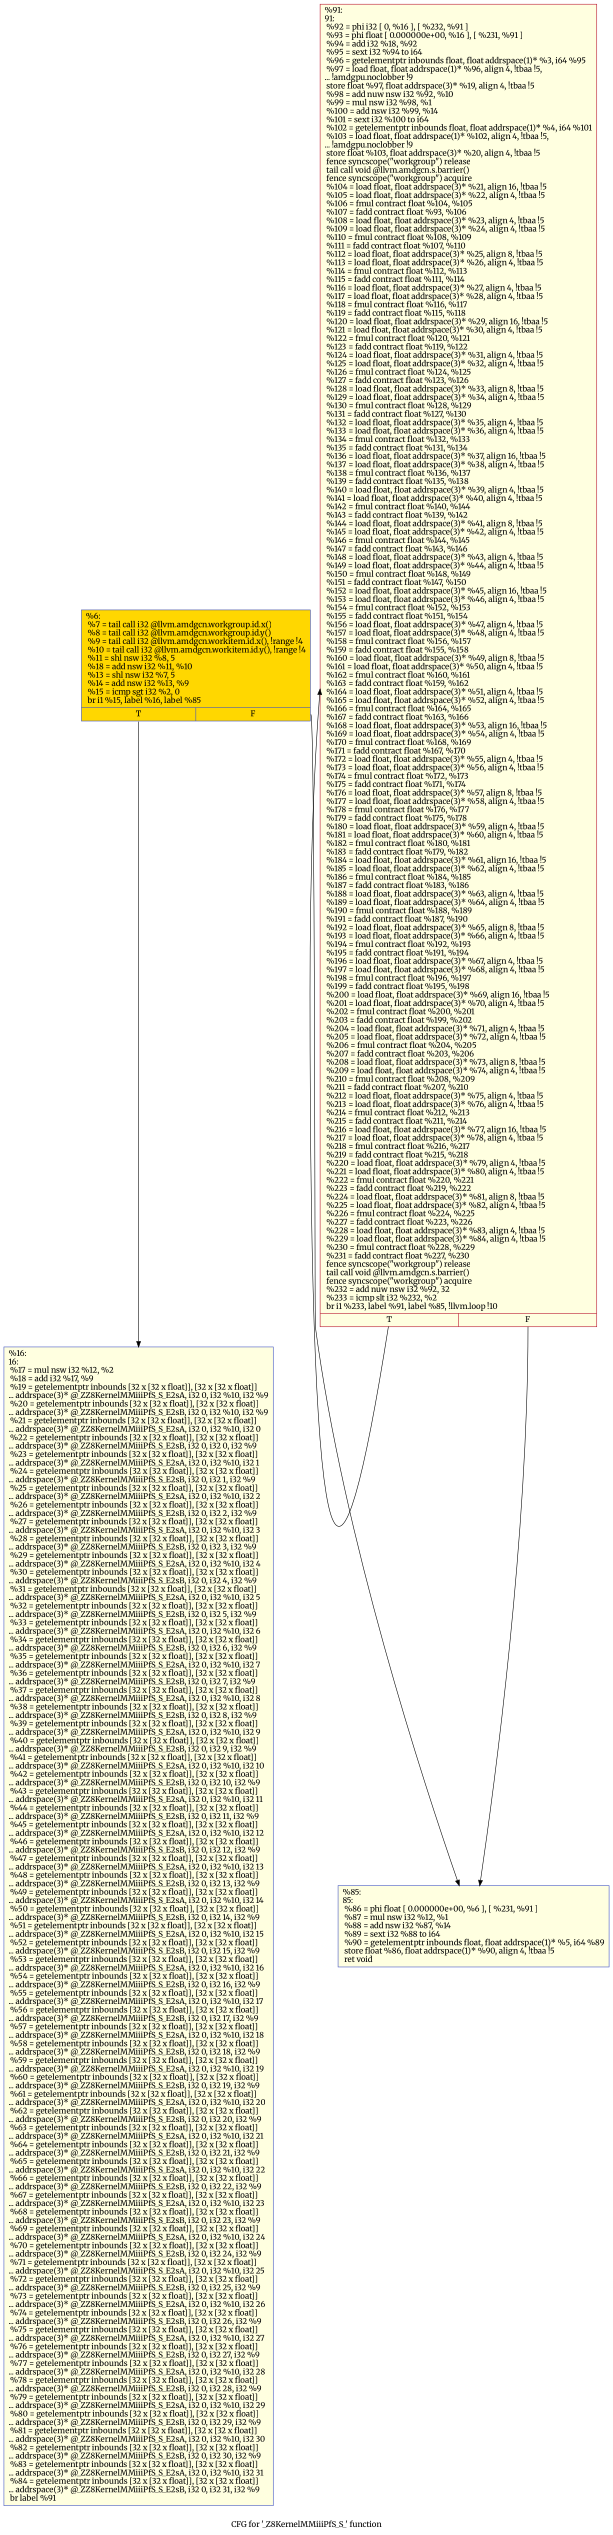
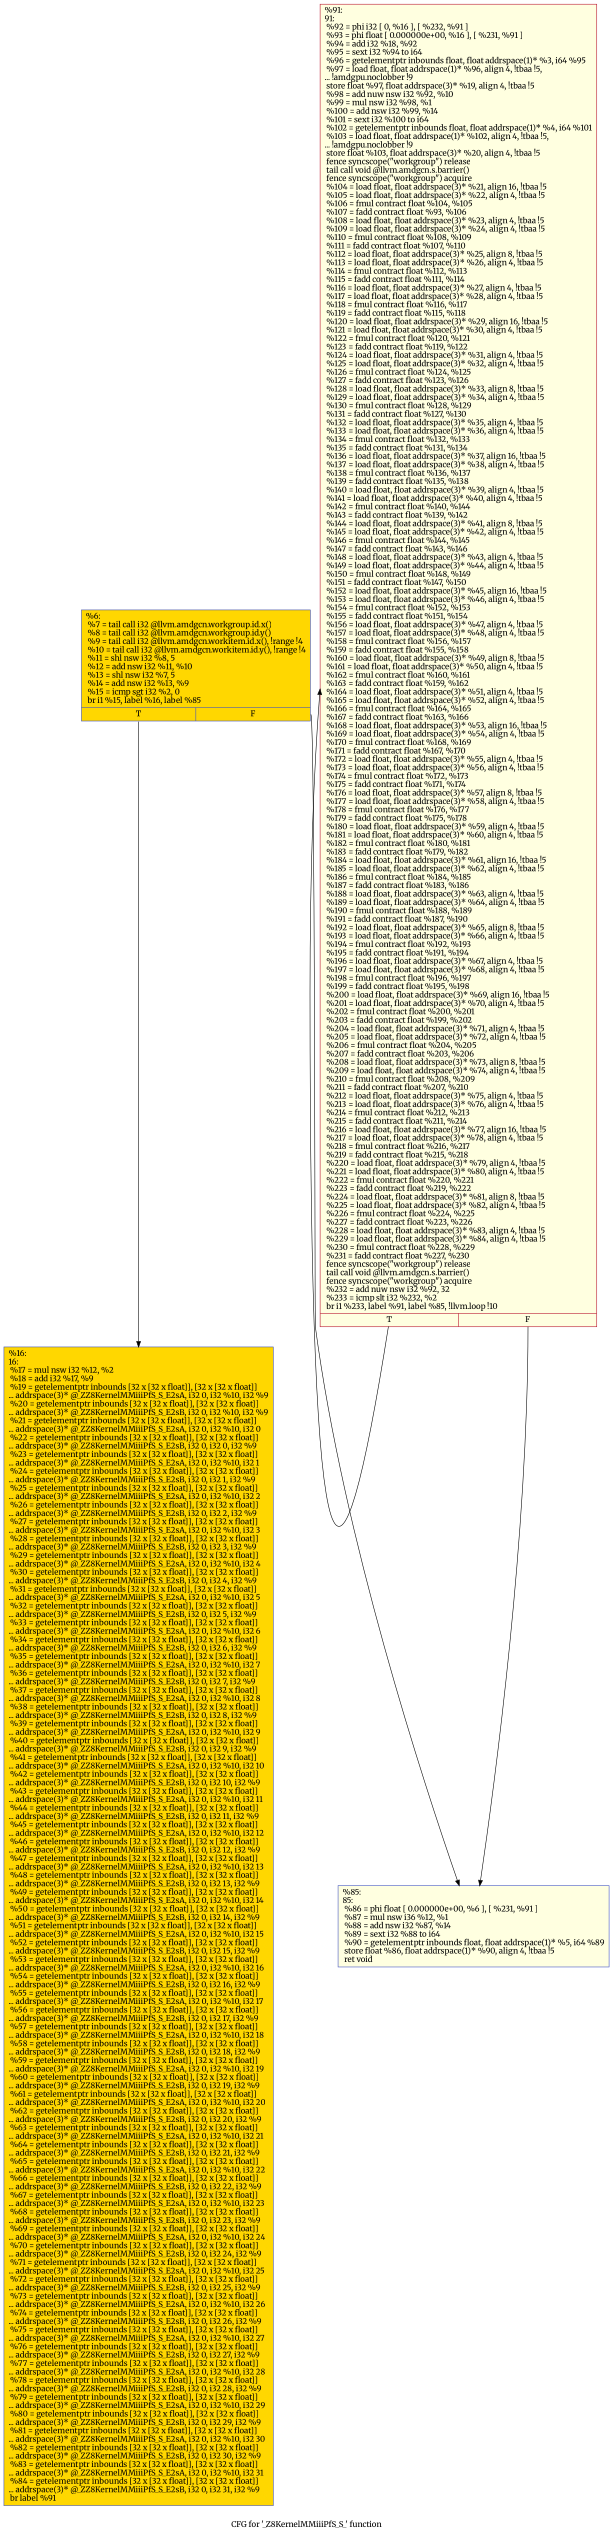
node "%6:": text "%18 = add nsw i32 %11, %10" -> "%12 = add nsw i32 %11, %10"
node "%85:": text "%87 = mul nsw i32 %12, %1" -> "%87 = mul nsw i36 %12, %1"
node "%16:": fillcolor lightyellow -> gold
